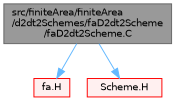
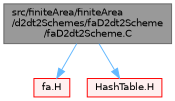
node "Scheme.H": label "Scheme.H" -> "HashTable.H"
